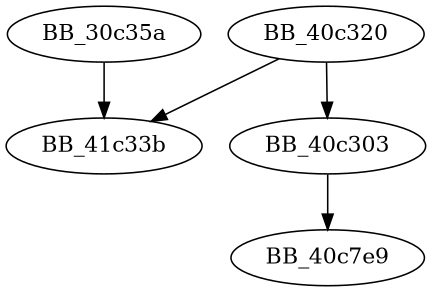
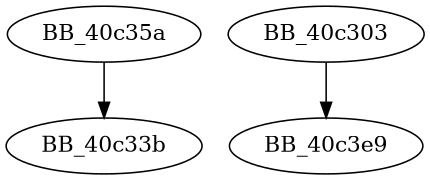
node "BB_30c35a": label "BB_30c35a" -> "BB_40c35a"
node "BB_40c320": removed
node "BB_41c33b": label "BB_41c33b" -> "BB_40c33b"
node "BB_40c7e9": label "BB_40c7e9" -> "BB_40c3e9"
